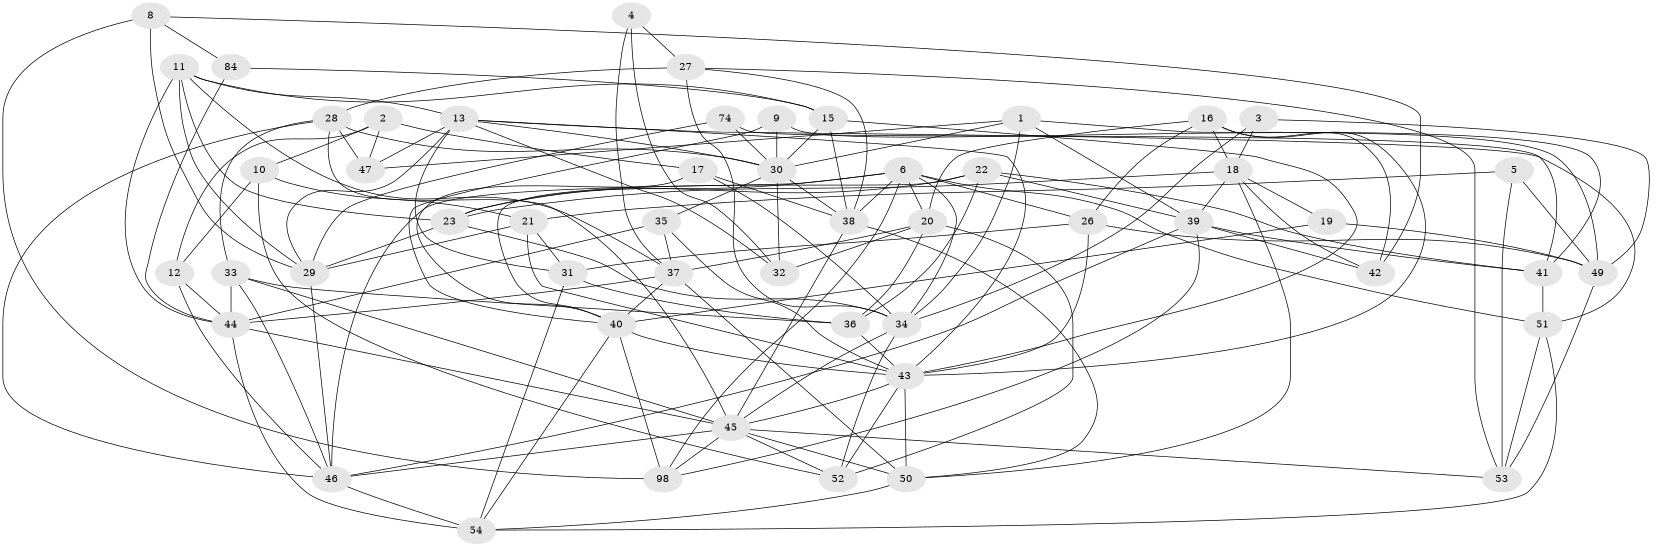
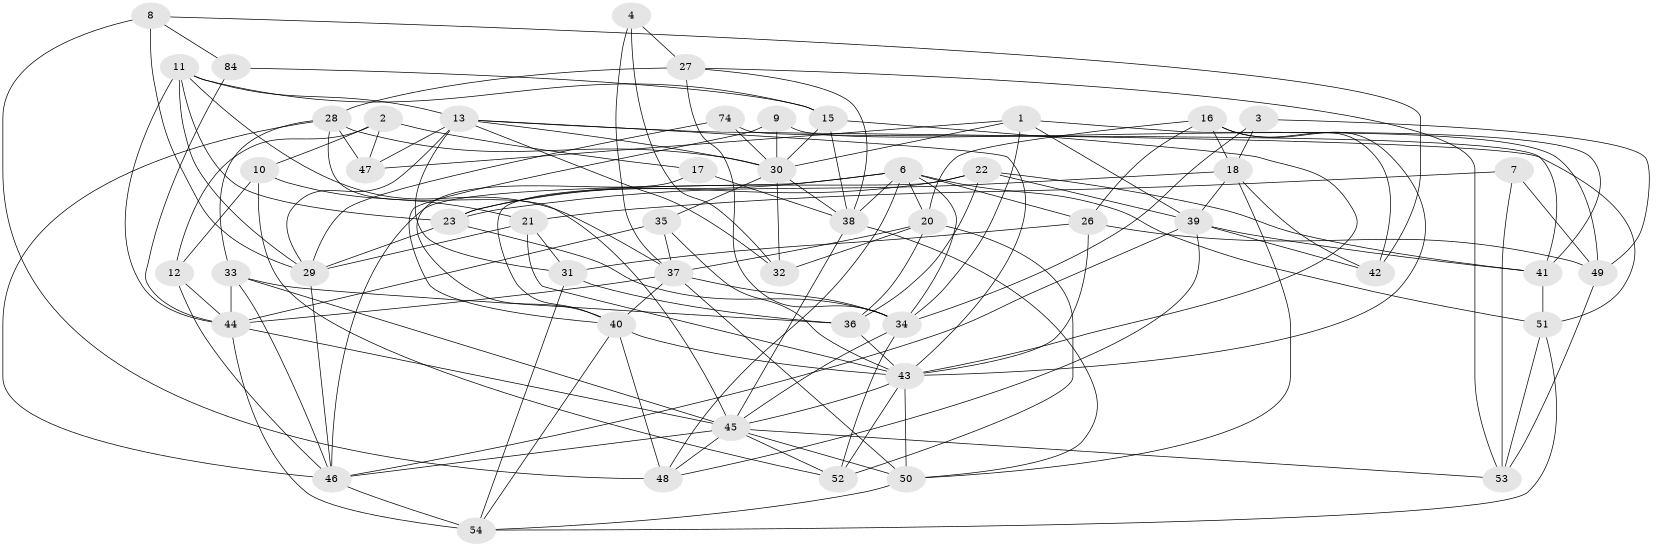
node "5": label "5" -> "7"
node "19": removed
edge "17" -- "34": now "37" -- "34"
node "98": label "98" -> "48"
